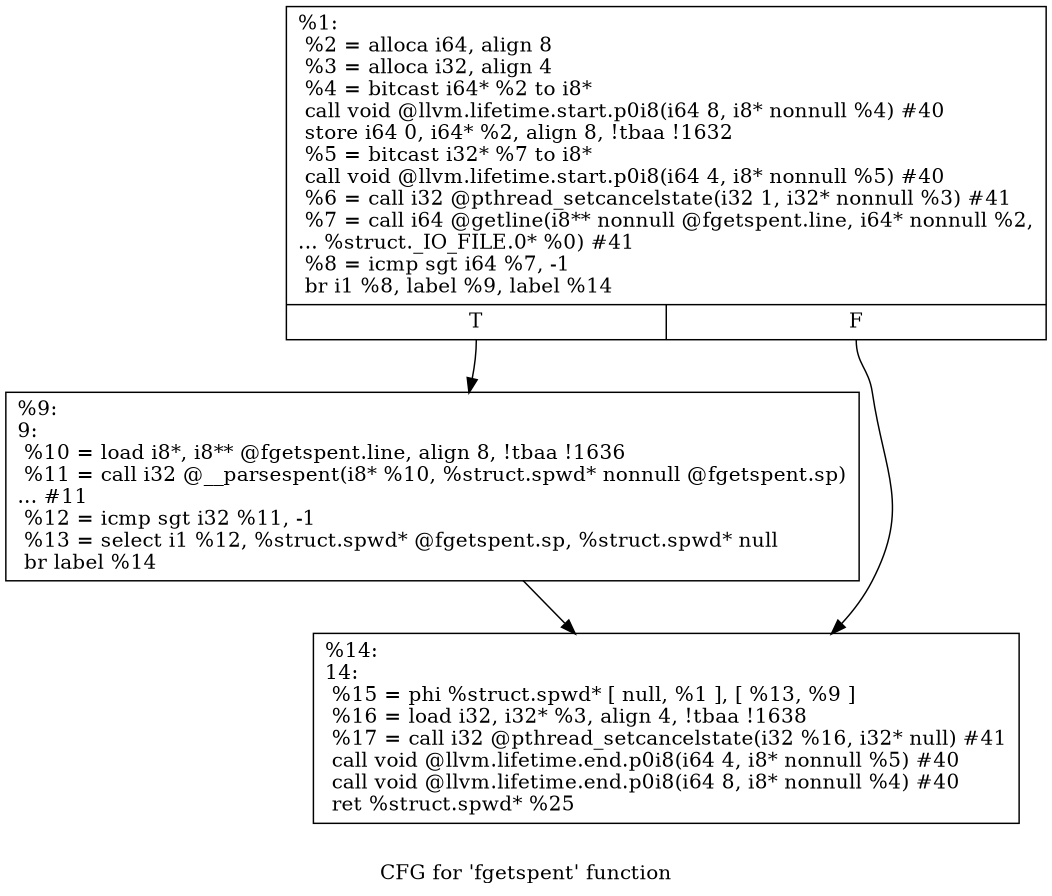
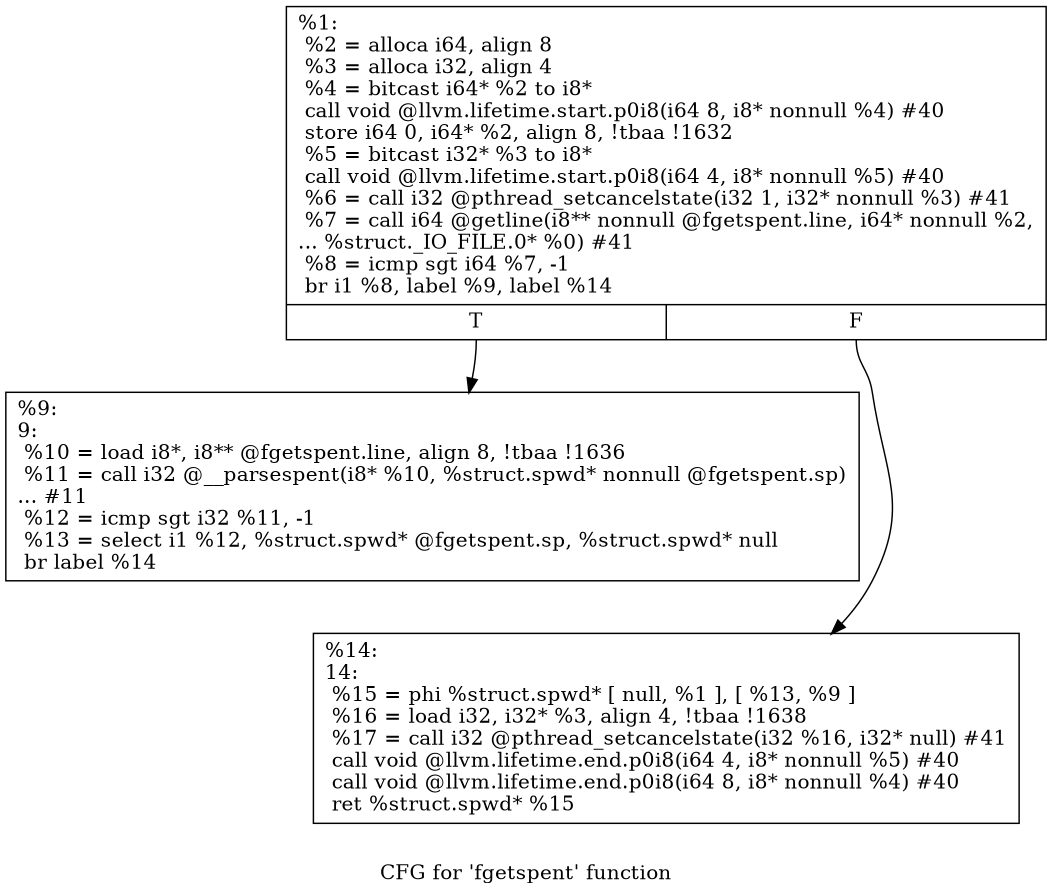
node "%1:": text "%5 = bitcast i32* %7 to i8*" -> "%5 = bitcast i32* %3 to i8*"
edge "%9:" -> "%14:": removed
node "%14:": text "ret %struct.spwd* %25" -> "ret %struct.spwd* %15"
